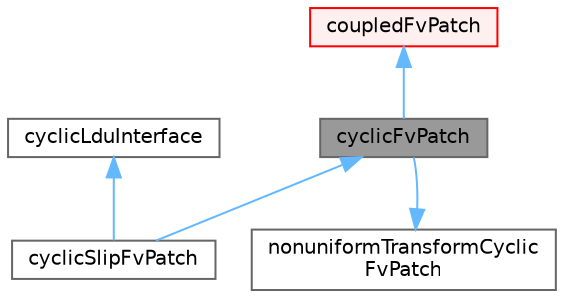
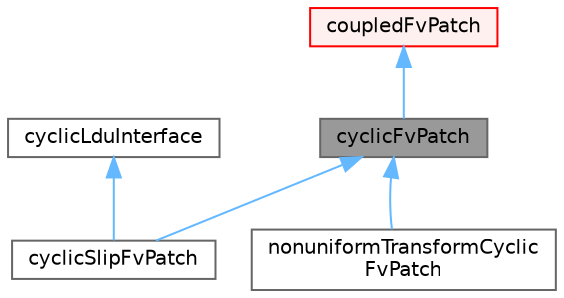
edge "cyclicFvPatch" -> "nonuniformTransformCyclic FvPatch": reversed
